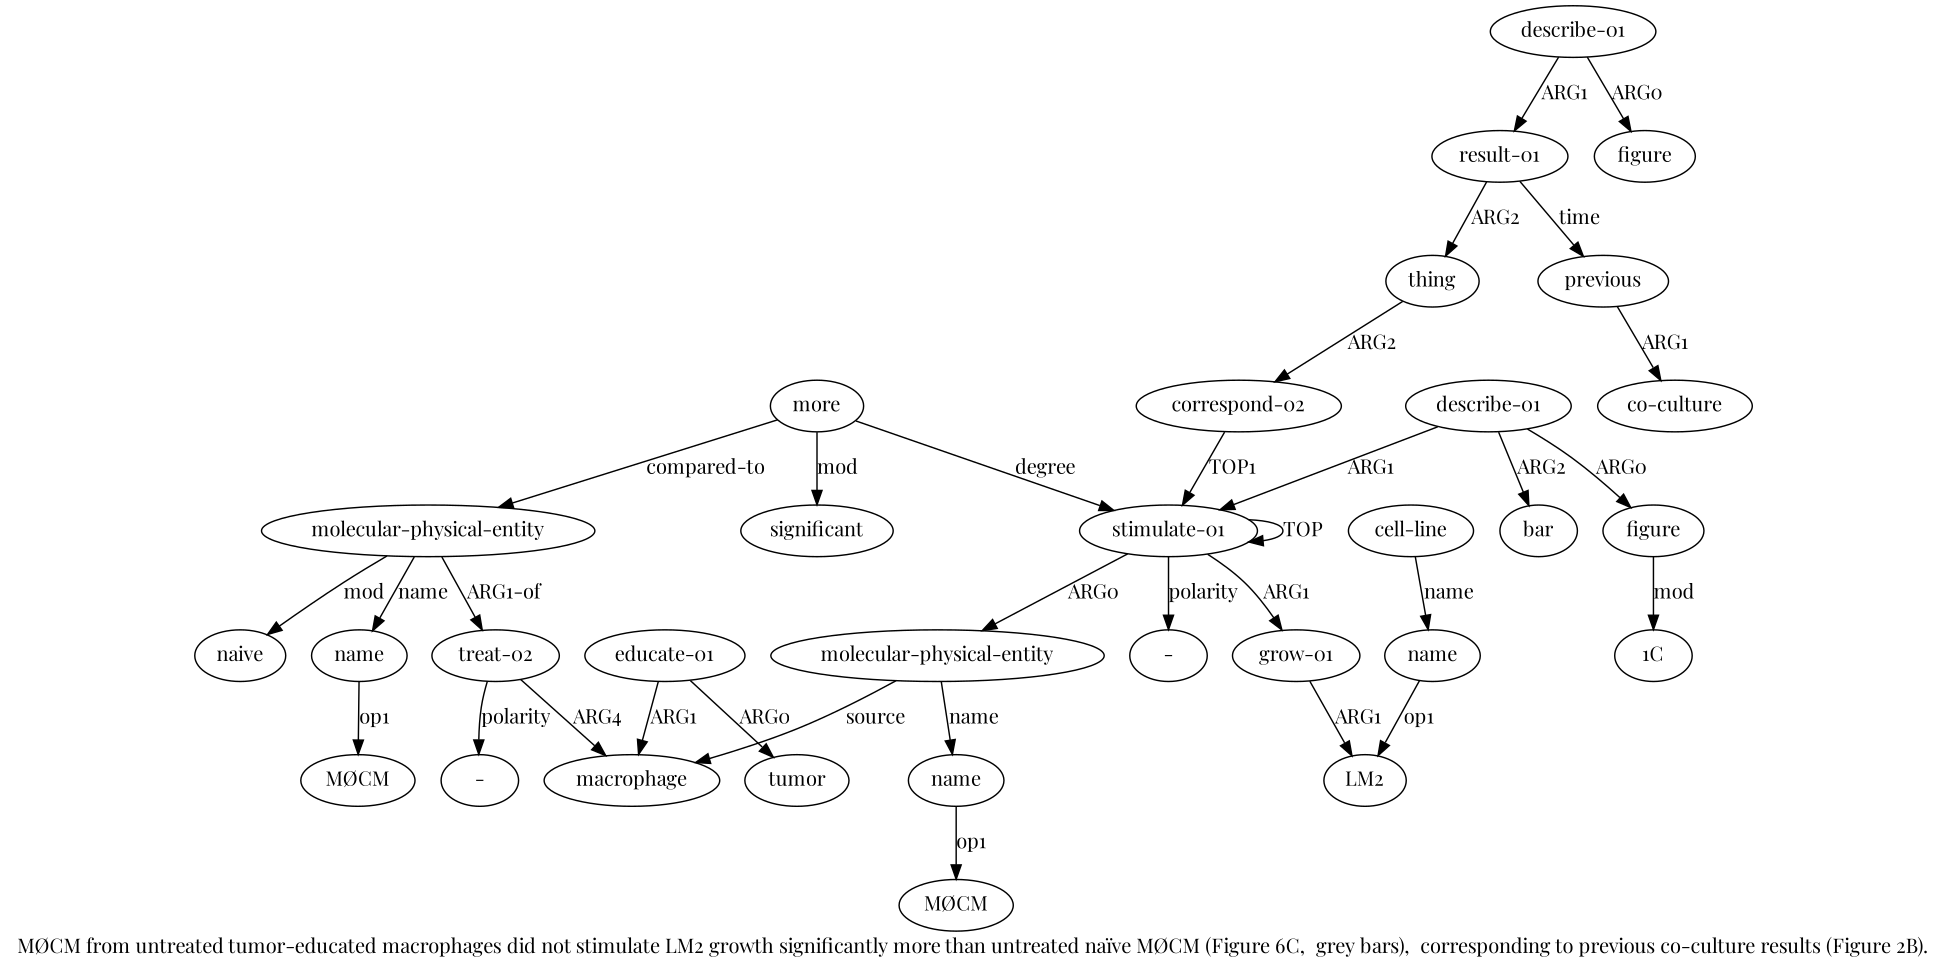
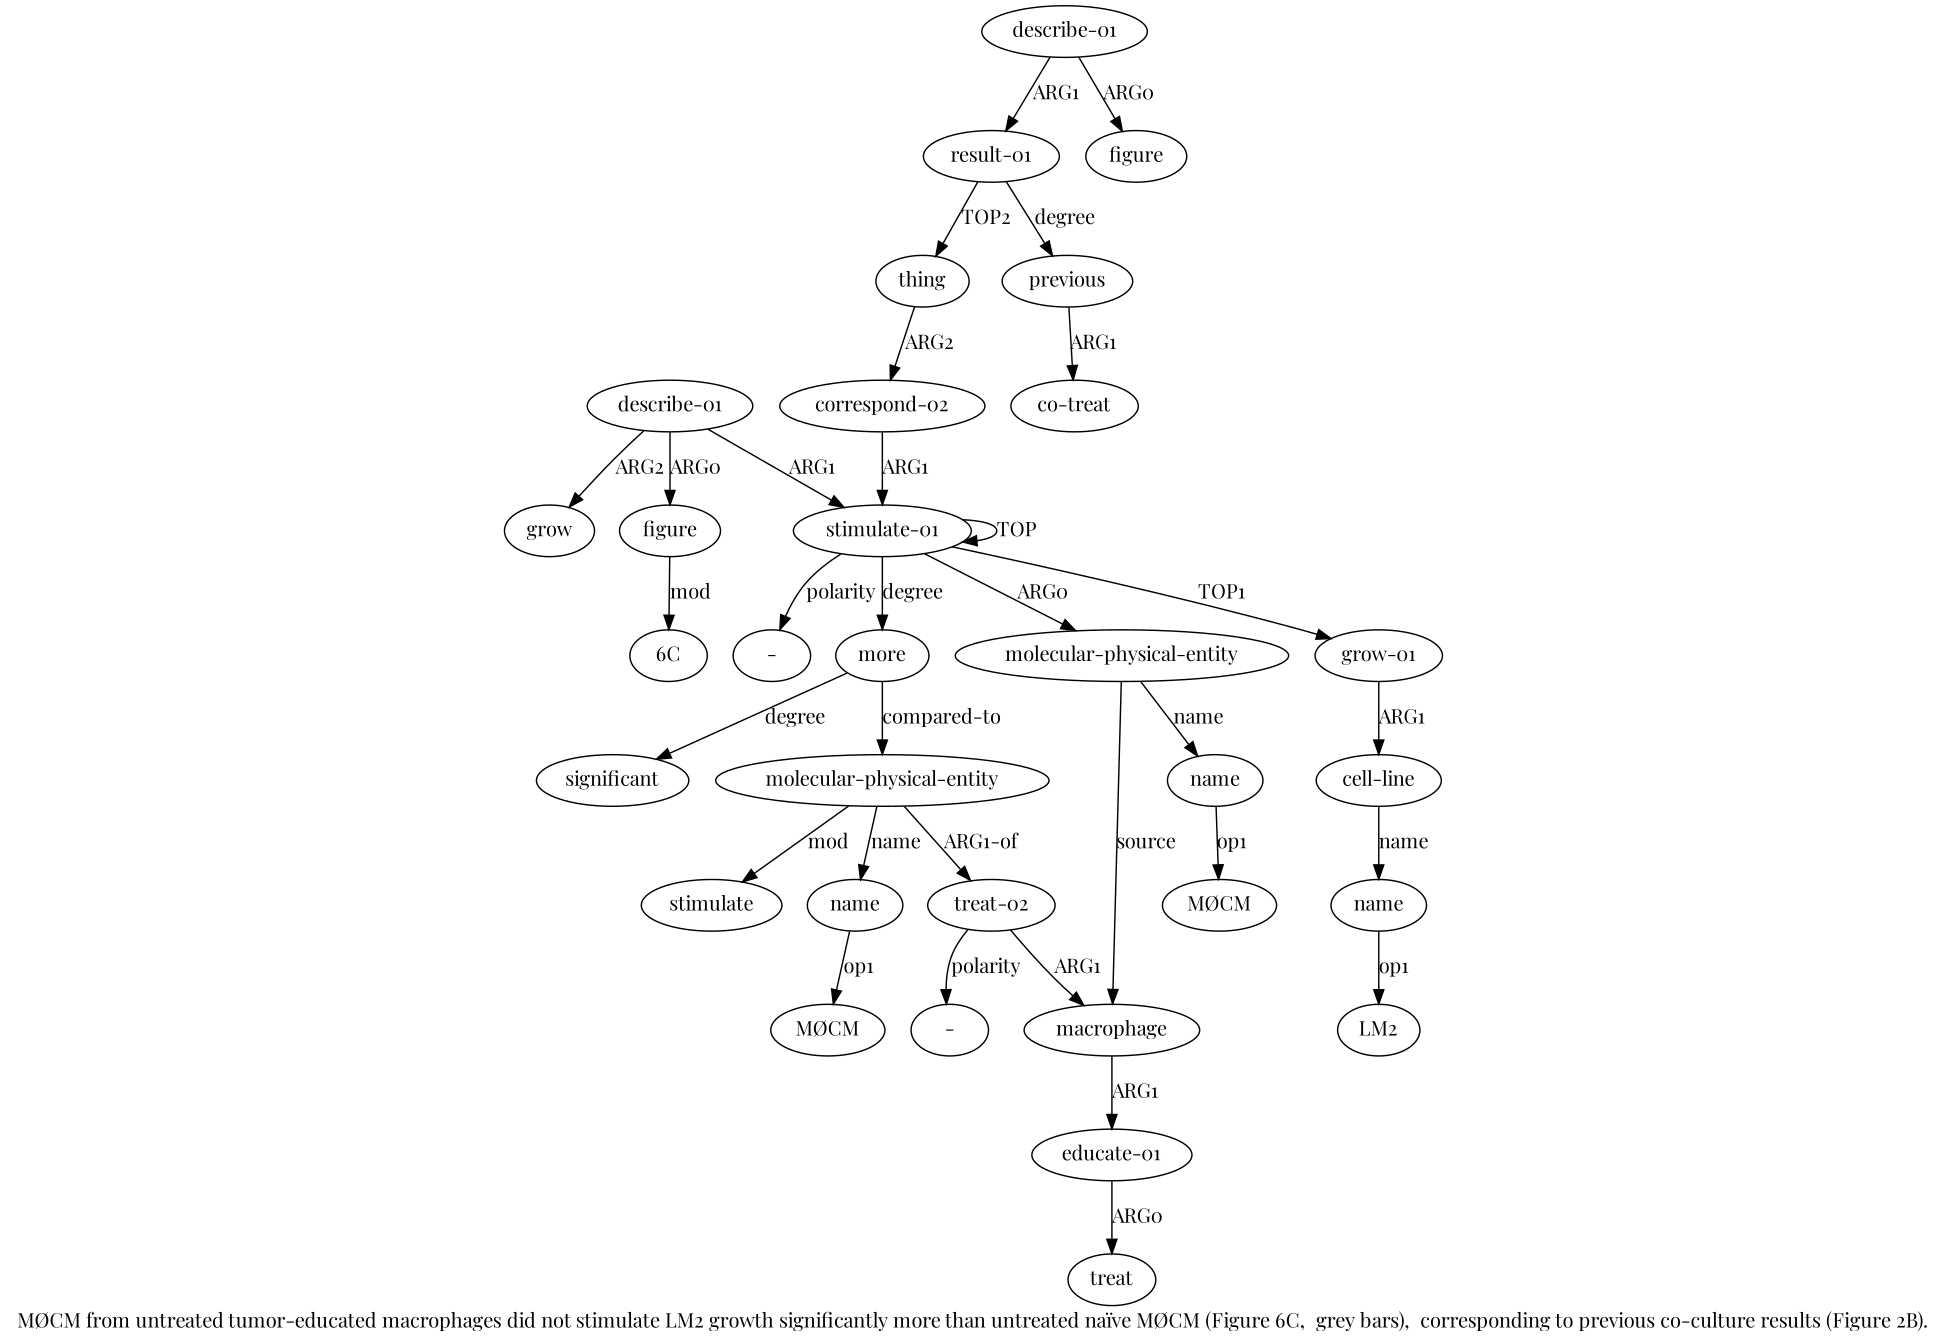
edge "result-01" -> "thing": label "ARG2" -> "TOP2"
edge "result-01" -> "previous": label "time" -> "degree"
node "co-culture": label "co-culture" -> "co-treat"
edge "more" -> "stimulate-01": reversed
edge "more" -> "significant": label "mod" -> "degree"
edge "correspond-02" -> "stimulate-01": label "TOP1" -> "ARG1"
node "bar": label "bar" -> "grow"
edge "stimulate-01" -> "grow-01": label "ARG1" -> "TOP1"
node "naive": label "naive" -> "stimulate"
node "1C": label "1C" -> "6C"
edge "educate-01" -> "macrophage": reversed
edge "grow-01" -> "LM2": now "grow-01" -> "cell-line"
edge "treat-02" -> "macrophage": label "ARG4" -> "ARG1"
node "tumor": label "tumor" -> "treat"
